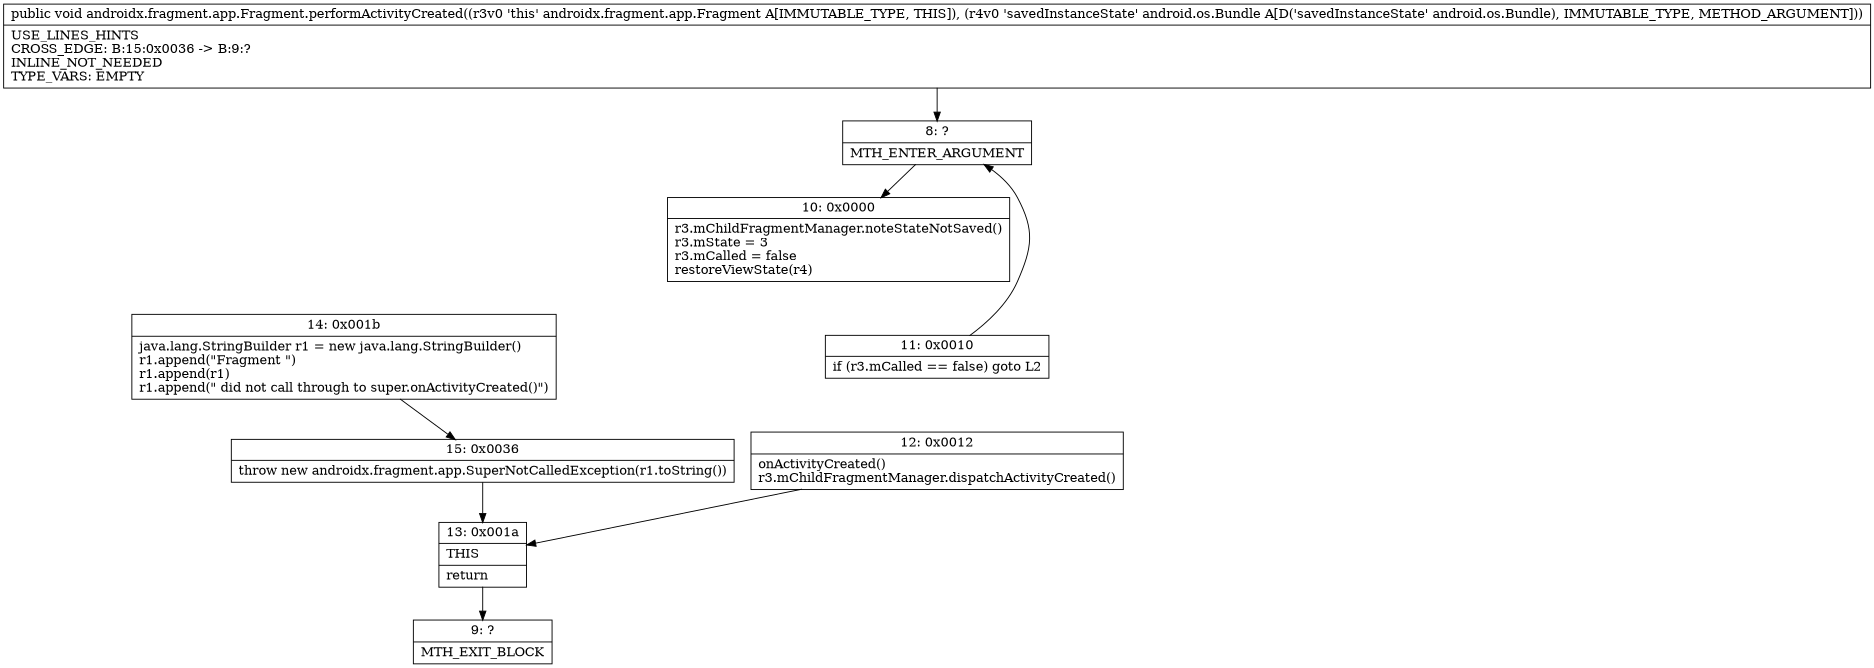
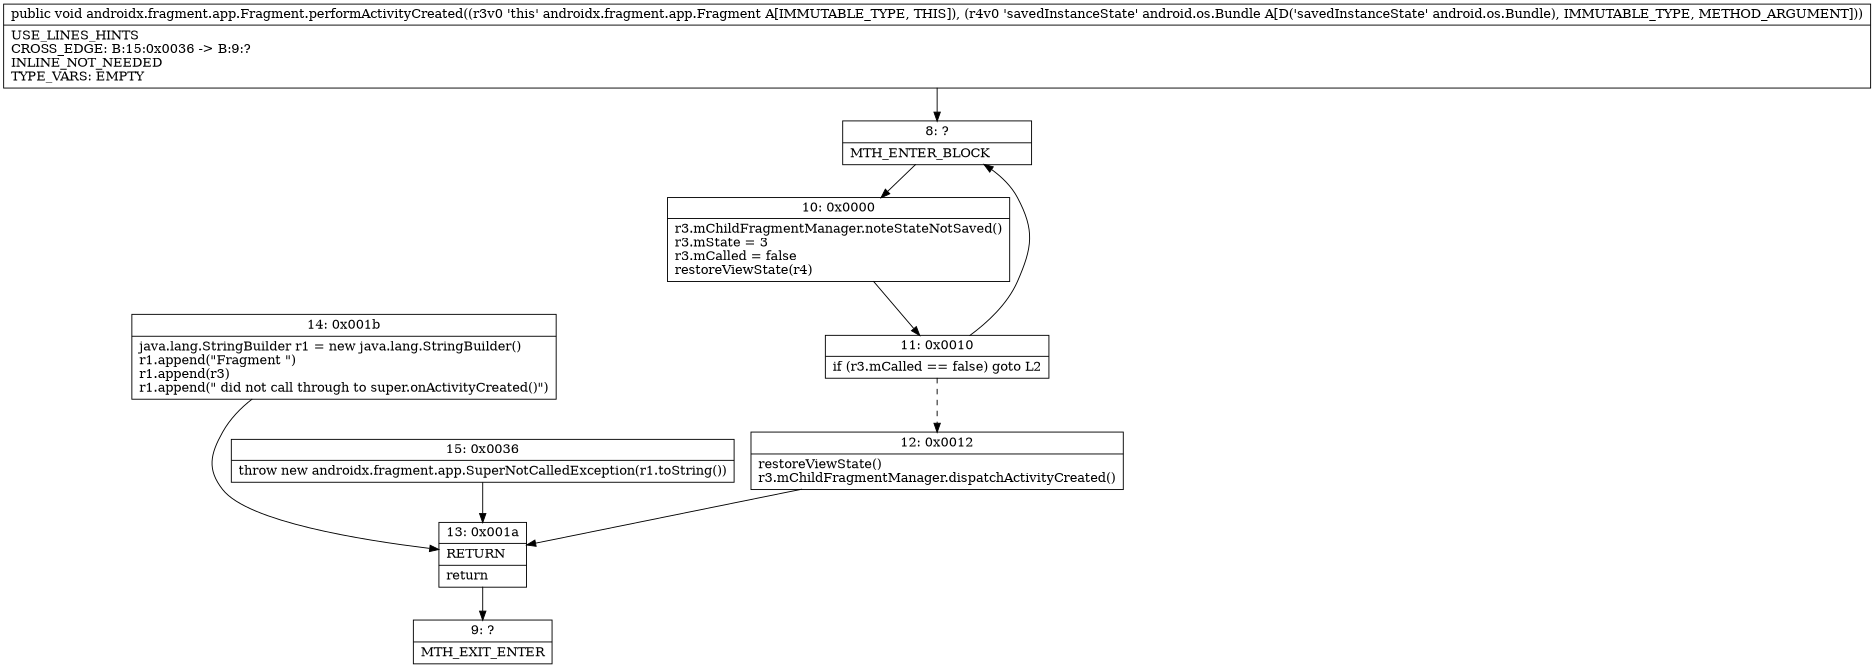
node "8: ?": text "MTH_ENTER_ARGUMENT" -> "MTH_ENTER_BLOCK"
edge "10: 0x0000" -> "11: 0x0010": added
node "14: 0x001b": text "r1.append(r1)" -> "r1.append(r3)"
edge "11: 0x0010" -> "12: 0x0012": added
edge "14: 0x001b" -> "15: 0x0036": now "14: 0x001b" -> "13: 0x001a"
node "12: 0x0012": text "onActivityCreated()" -> "restoreViewState()"
node "13: 0x001a": text "THIS" -> "RETURN"
node "9: ?": text "MTH_EXIT_BLOCK" -> "MTH_EXIT_ENTER"
